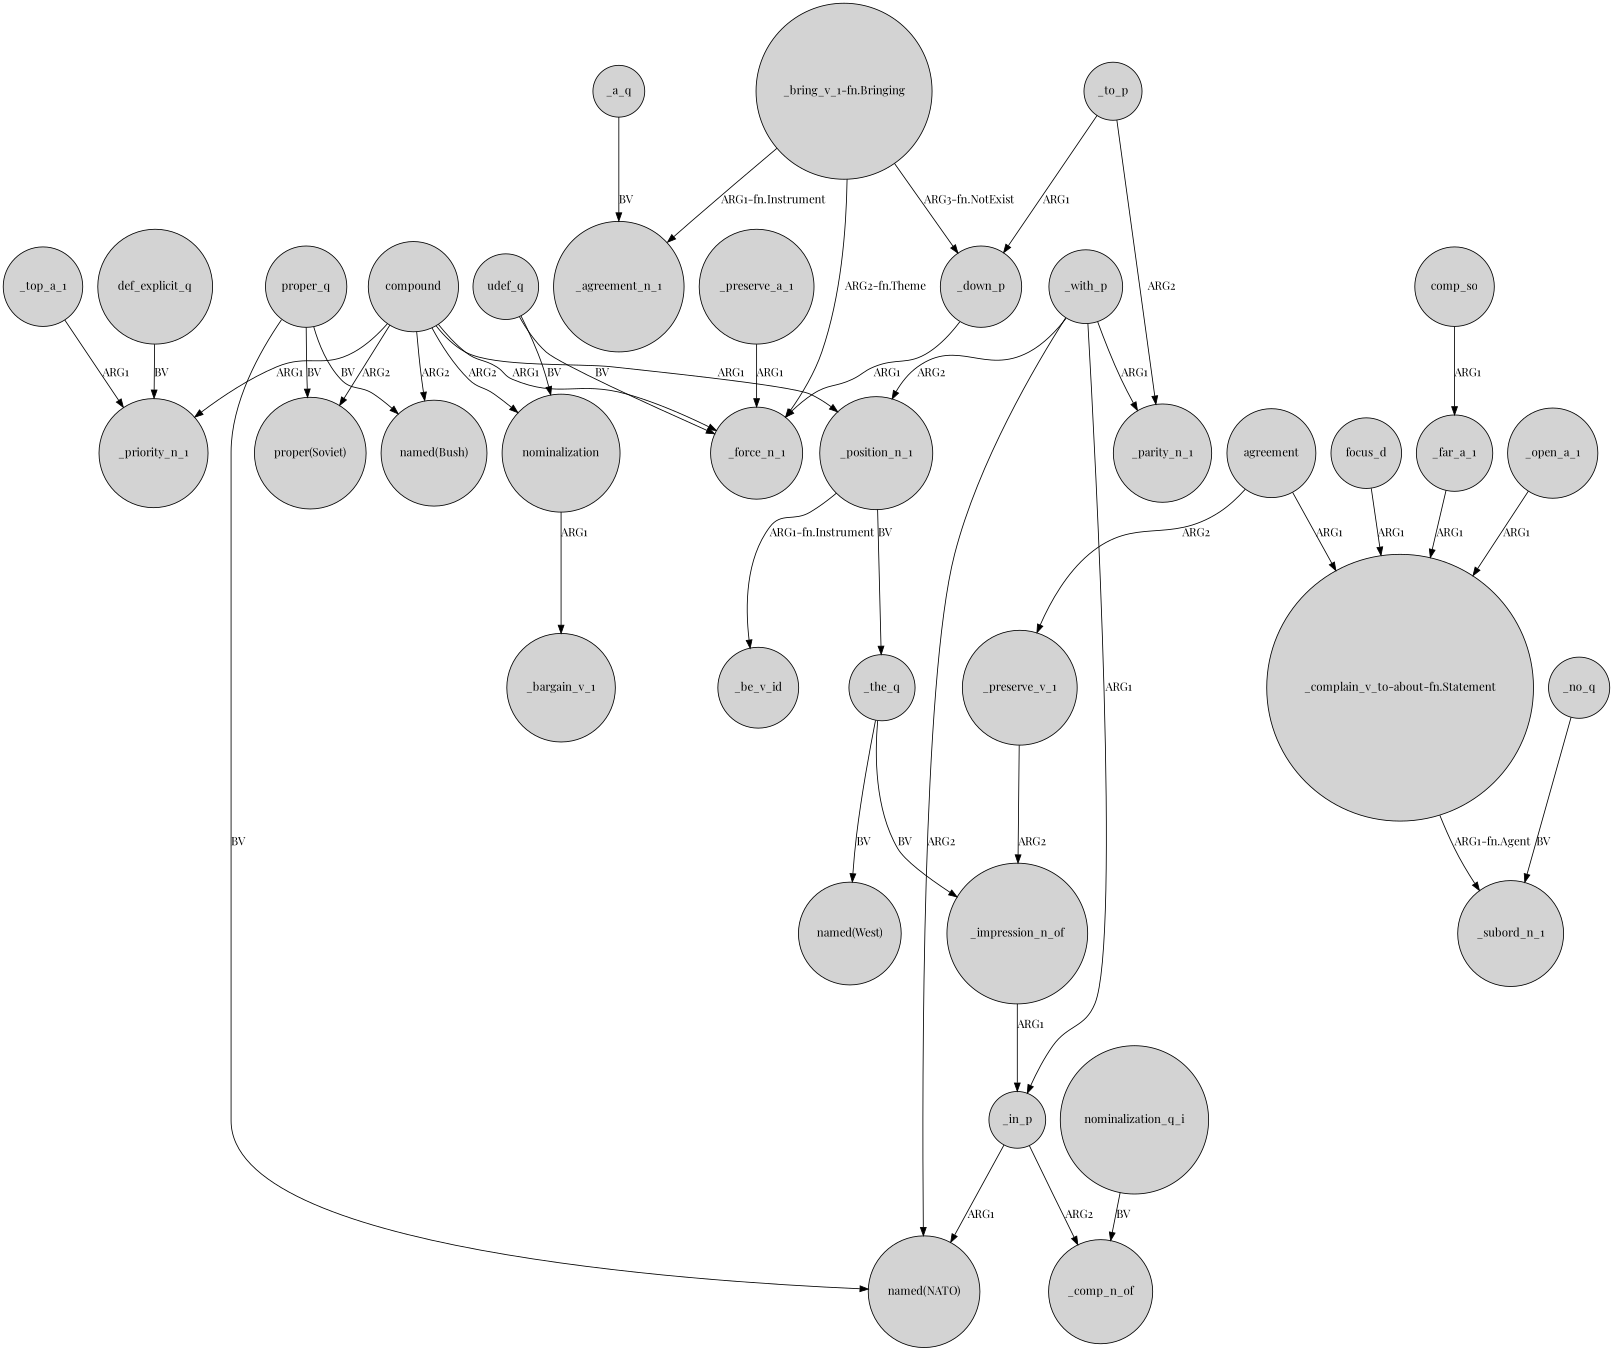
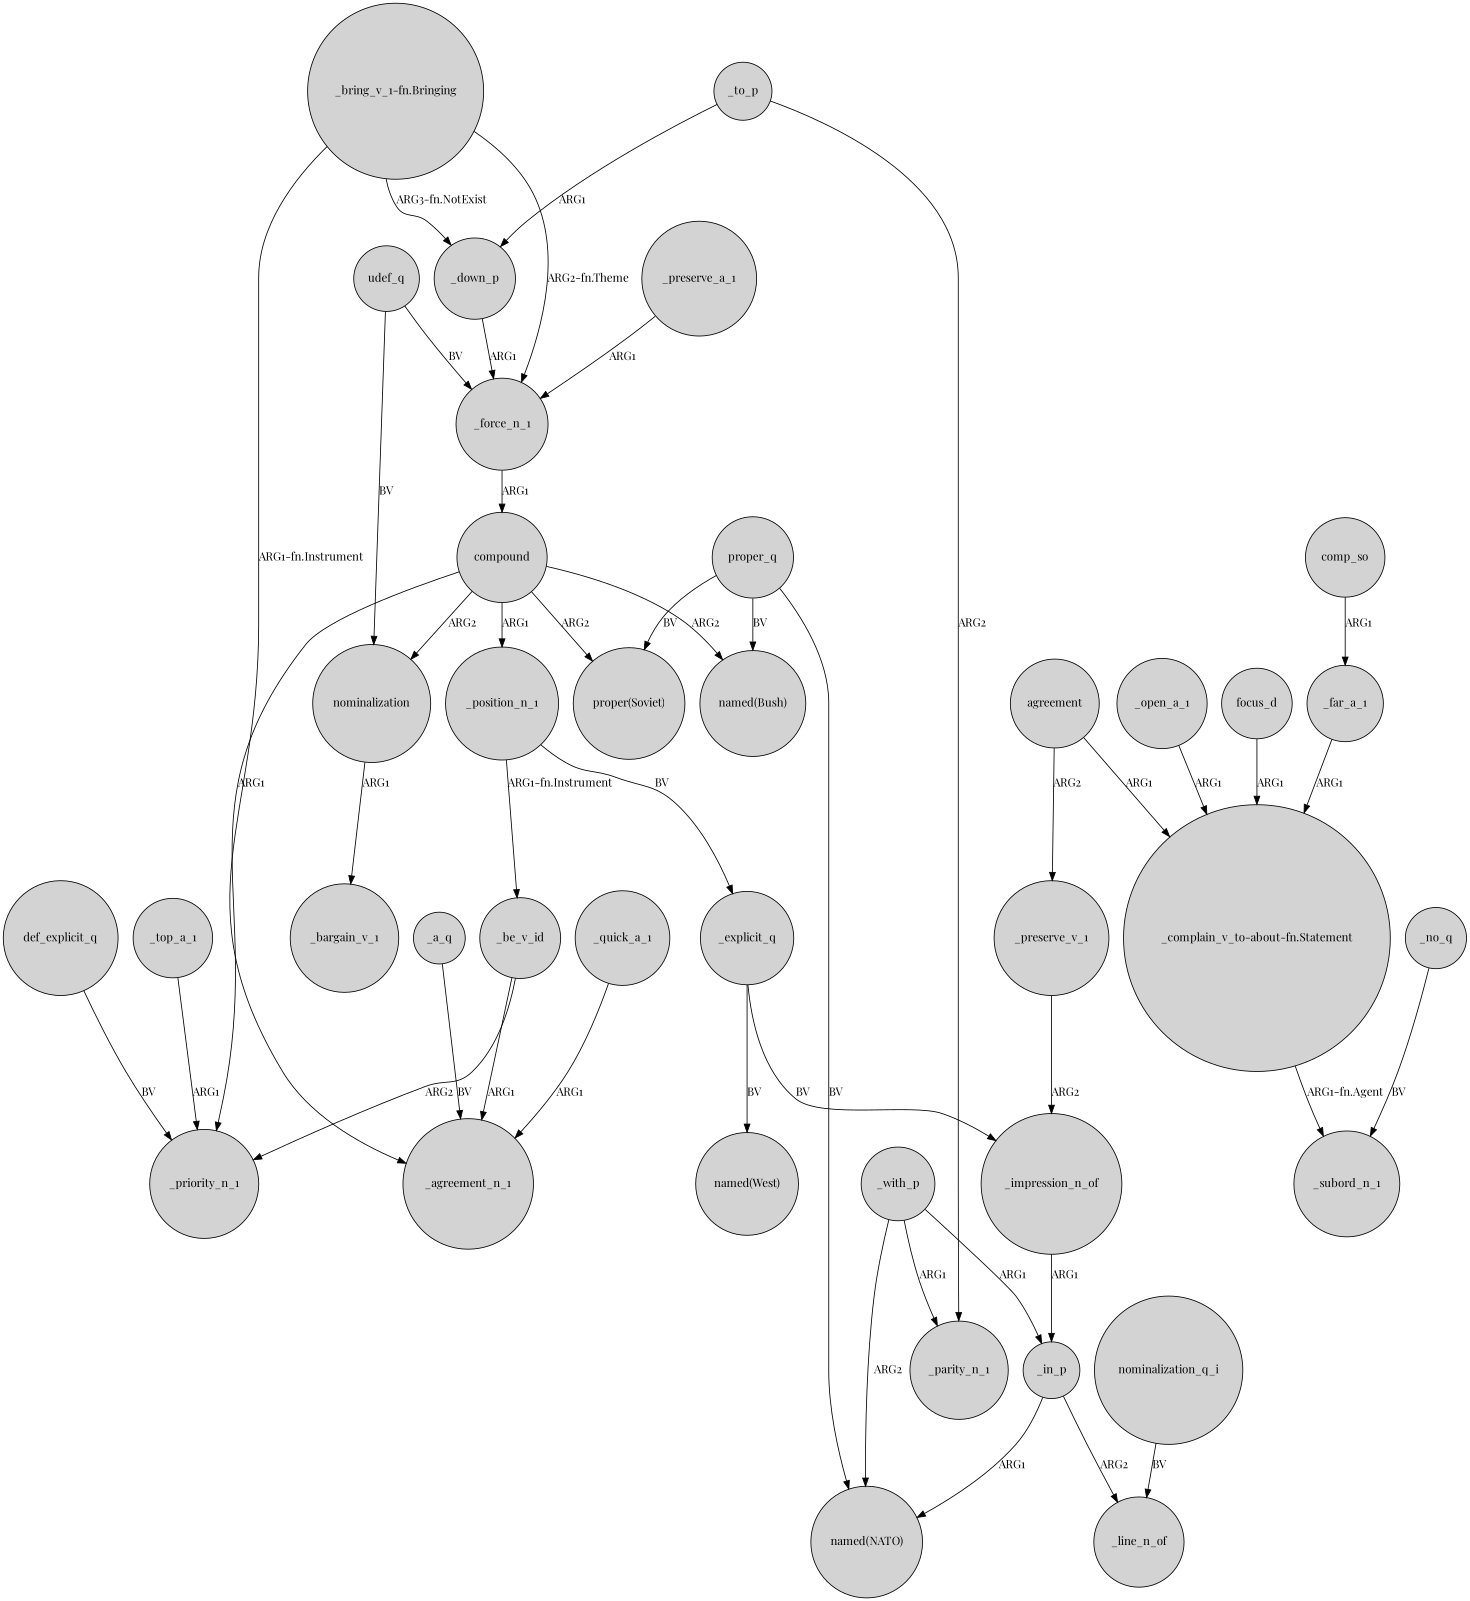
edge "_with_p" -> "_position_n_1": removed, label "ARG2"
edge "compound" -> "_force_n_1": reversed
node "_the_q": label "_the_q" -> "_explicit_q"
node "_quick_a_1": added
edge "_be_v_id" -> "_agreement_n_1": added, label "ARG1"
edge "_be_v_id" -> "_priority_n_1": added, label "ARG2"
node "_comp_n_of": label "_comp_n_of" -> "_line_n_of"
